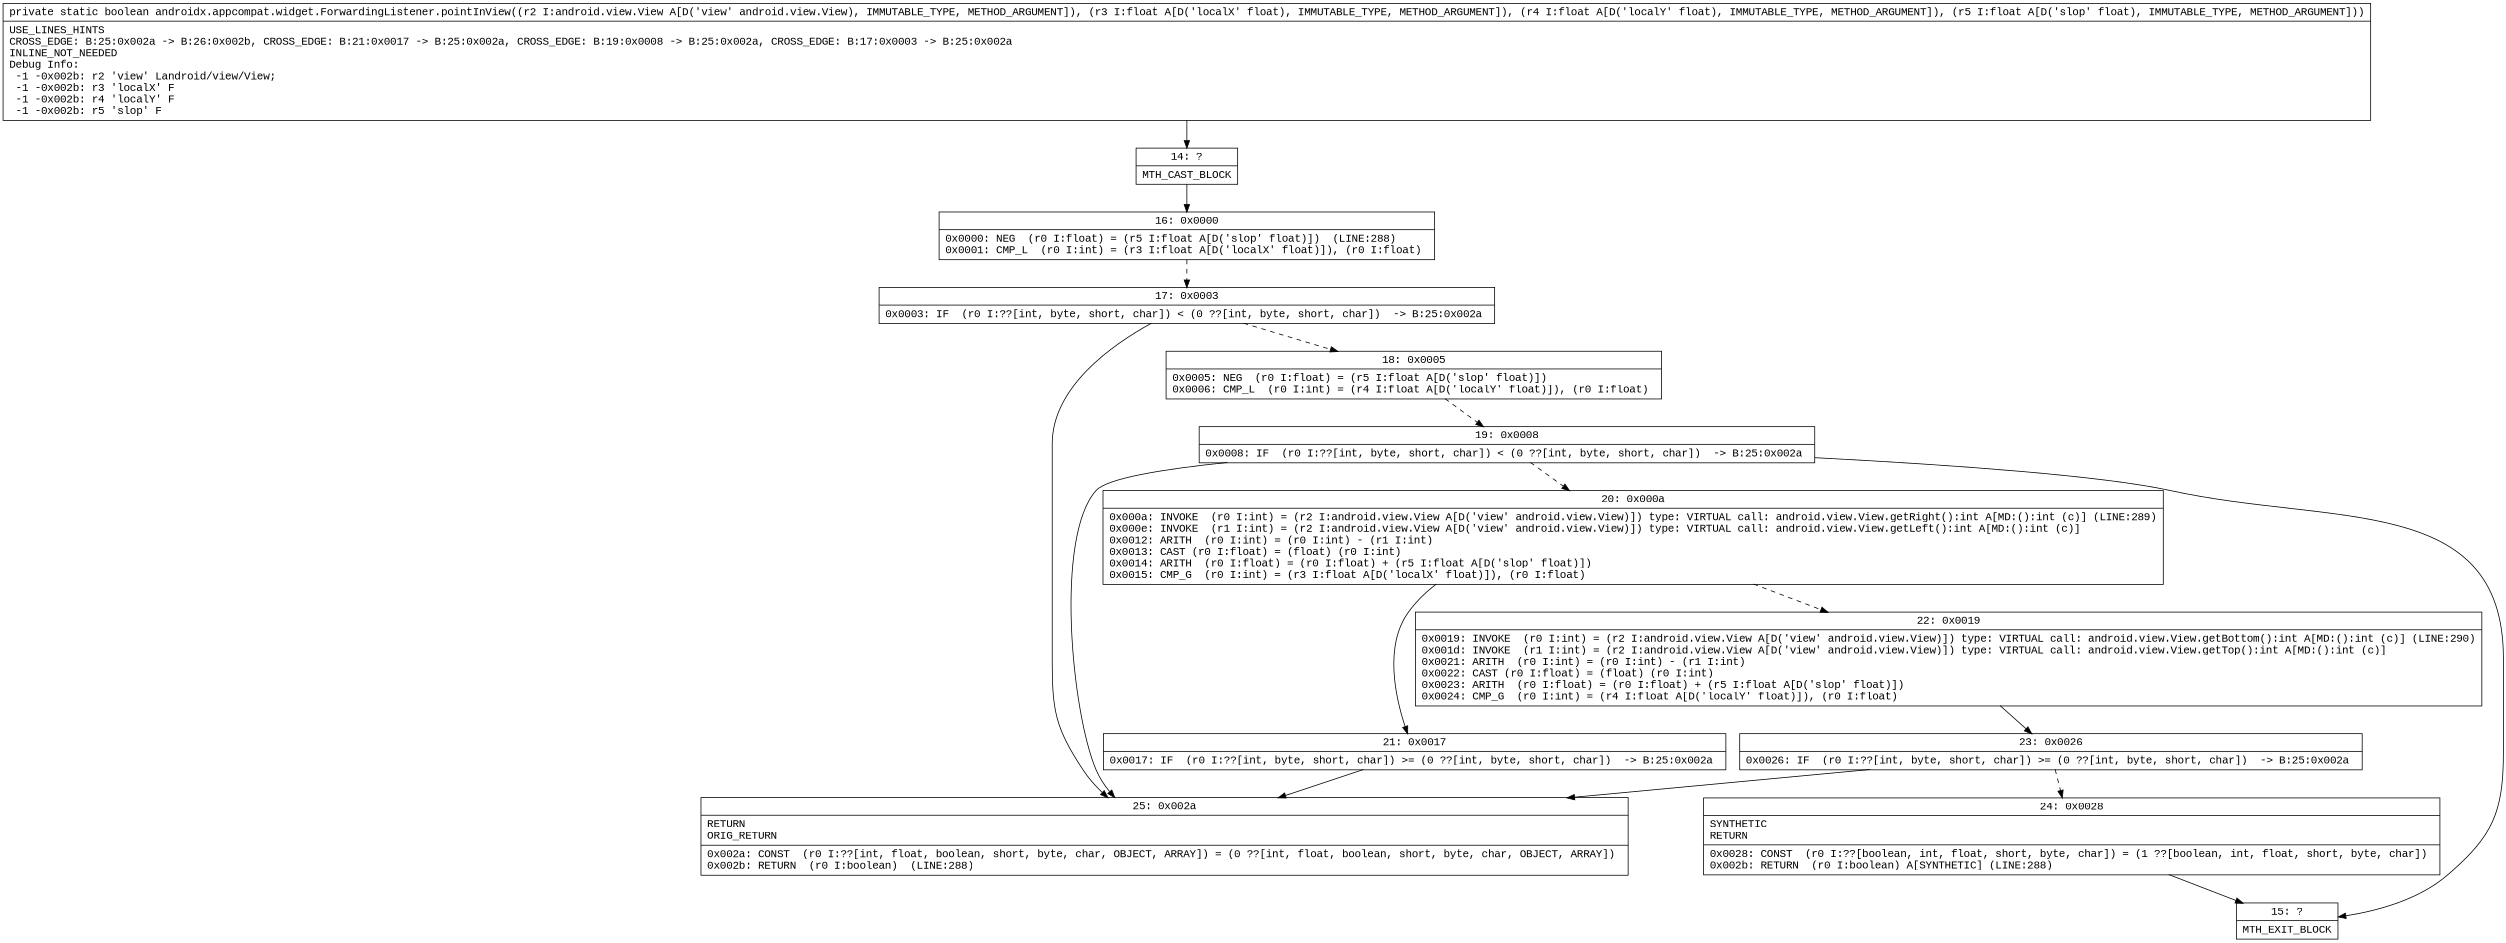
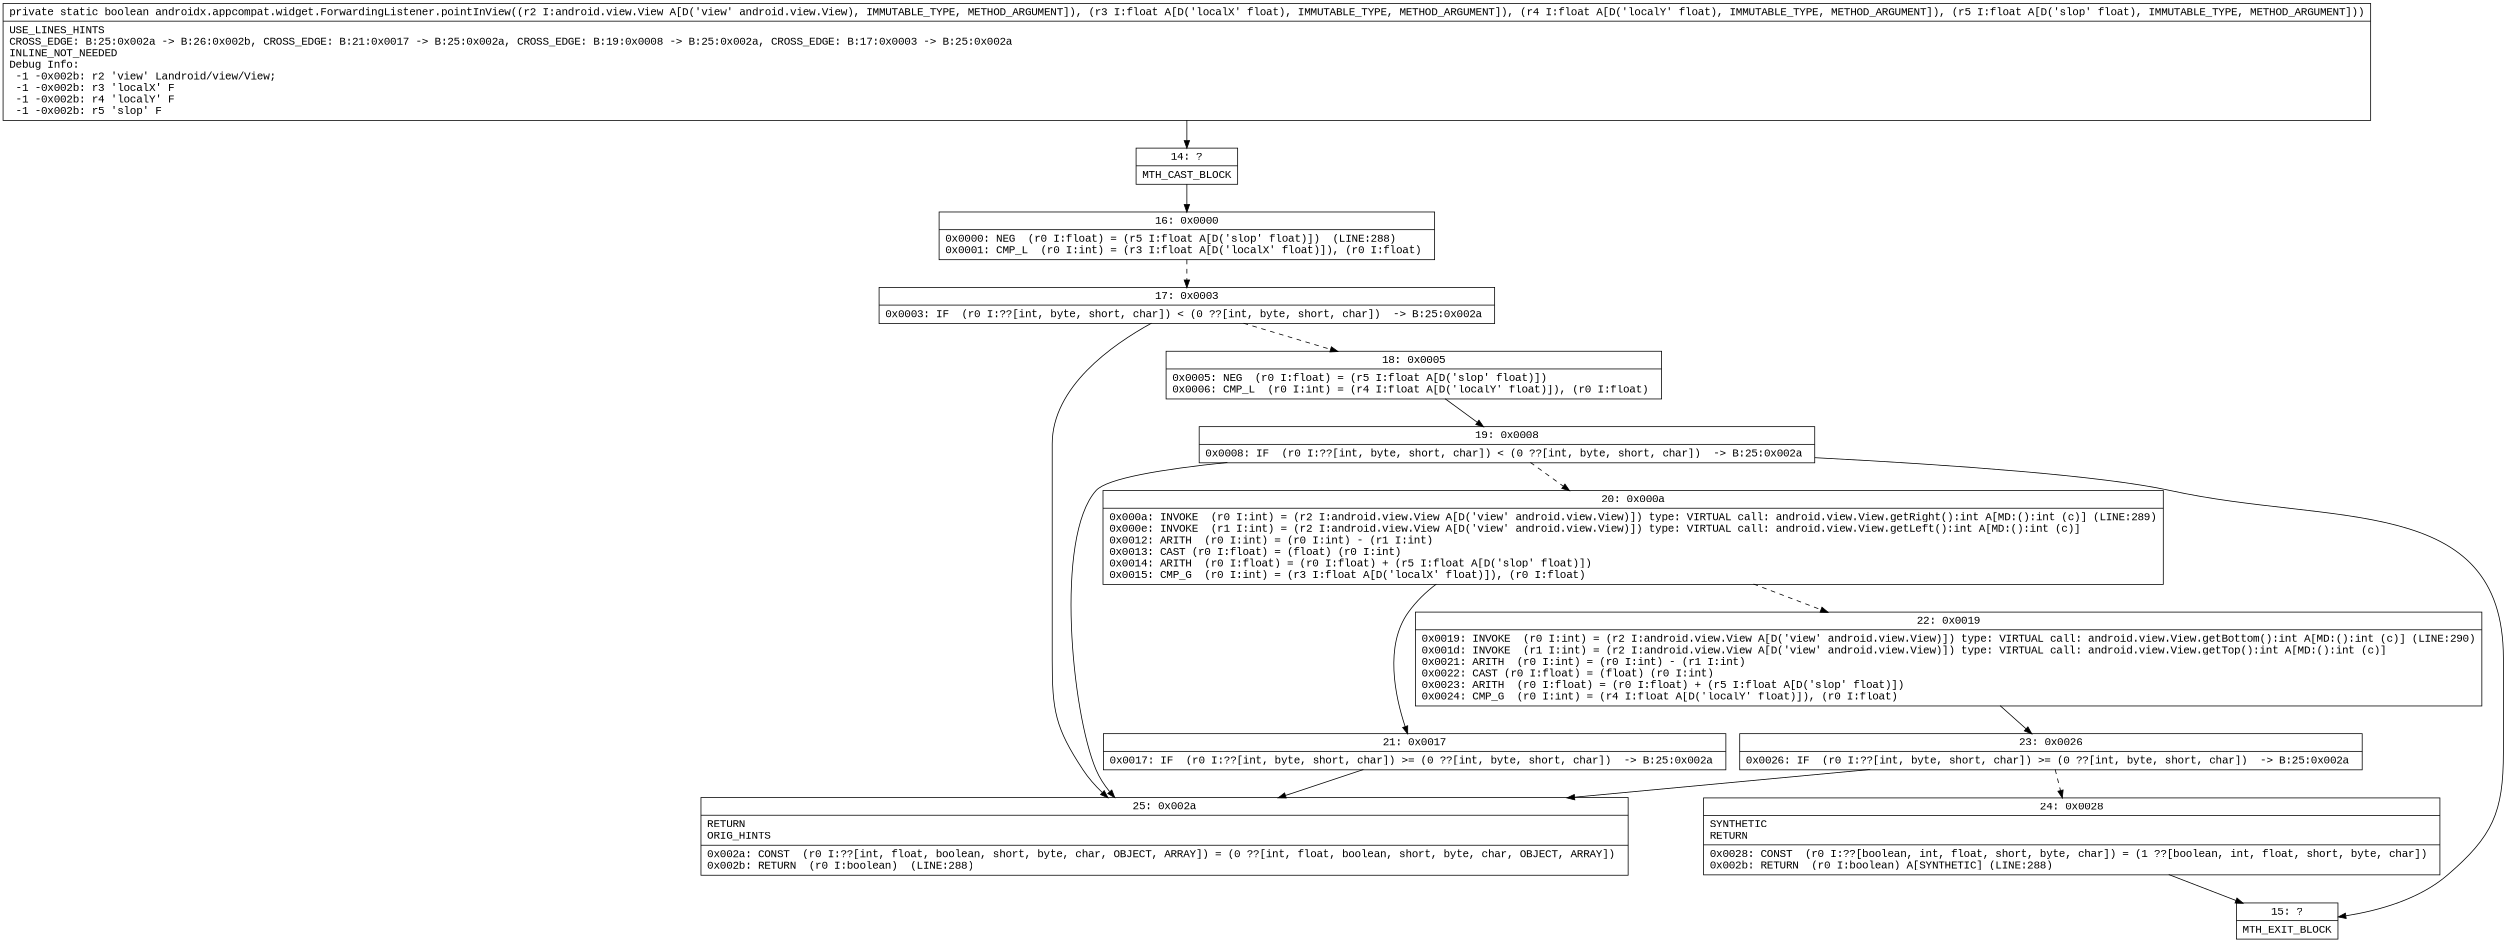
edge "18: 0x0005" -> "19: 0x0008": style dashed -> solid
node "25: 0x002a": text "ORIG_RETURN" -> "ORIG_HINTS"
